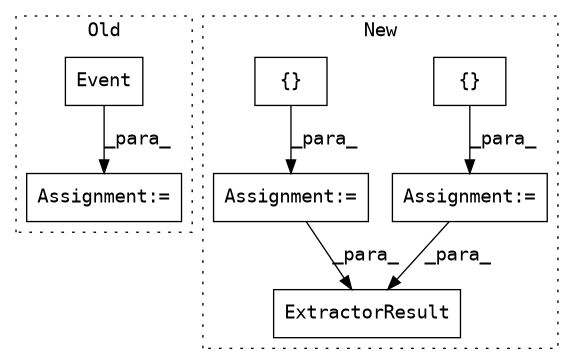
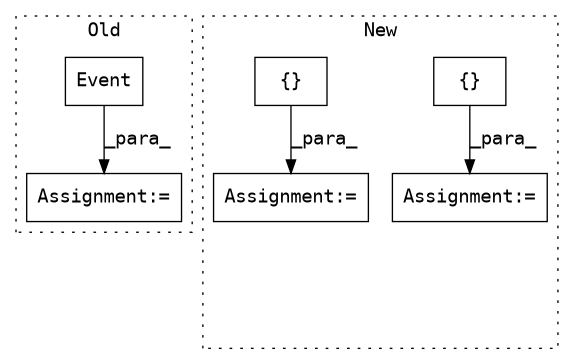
node "ExtractorResult": removed
